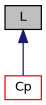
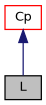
edge "Cp" -> "L": reversed
